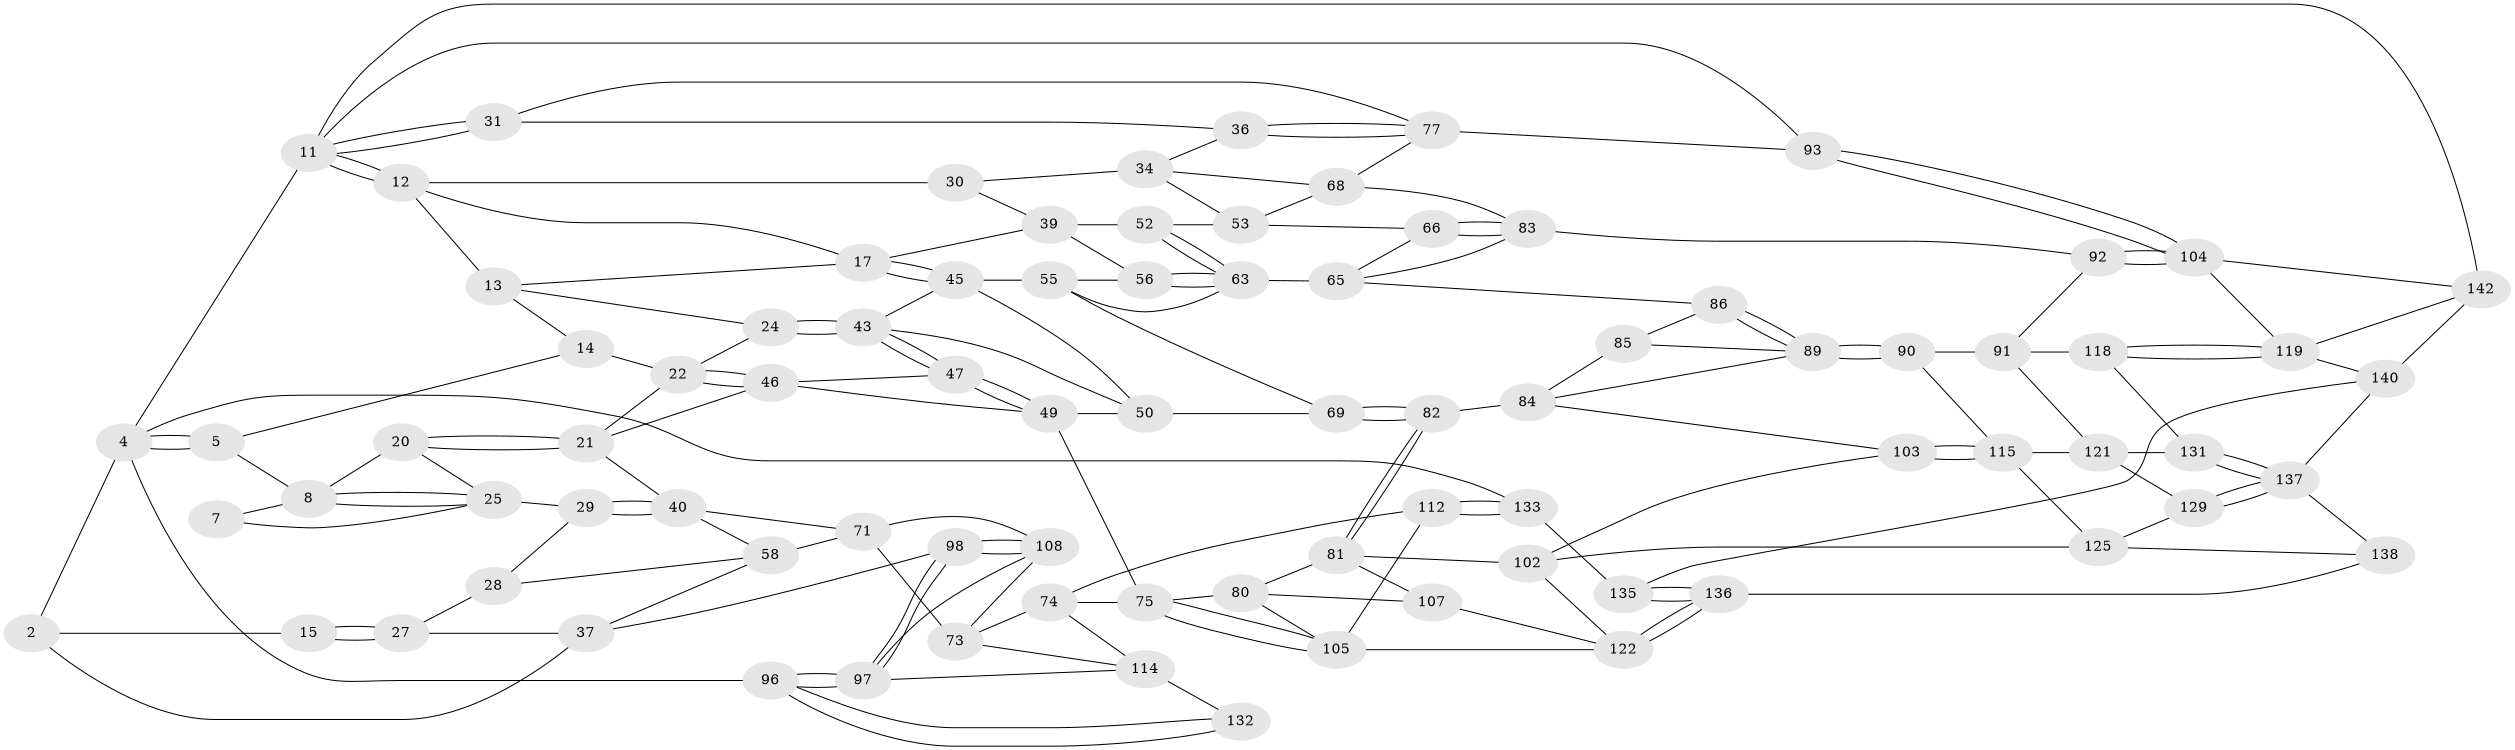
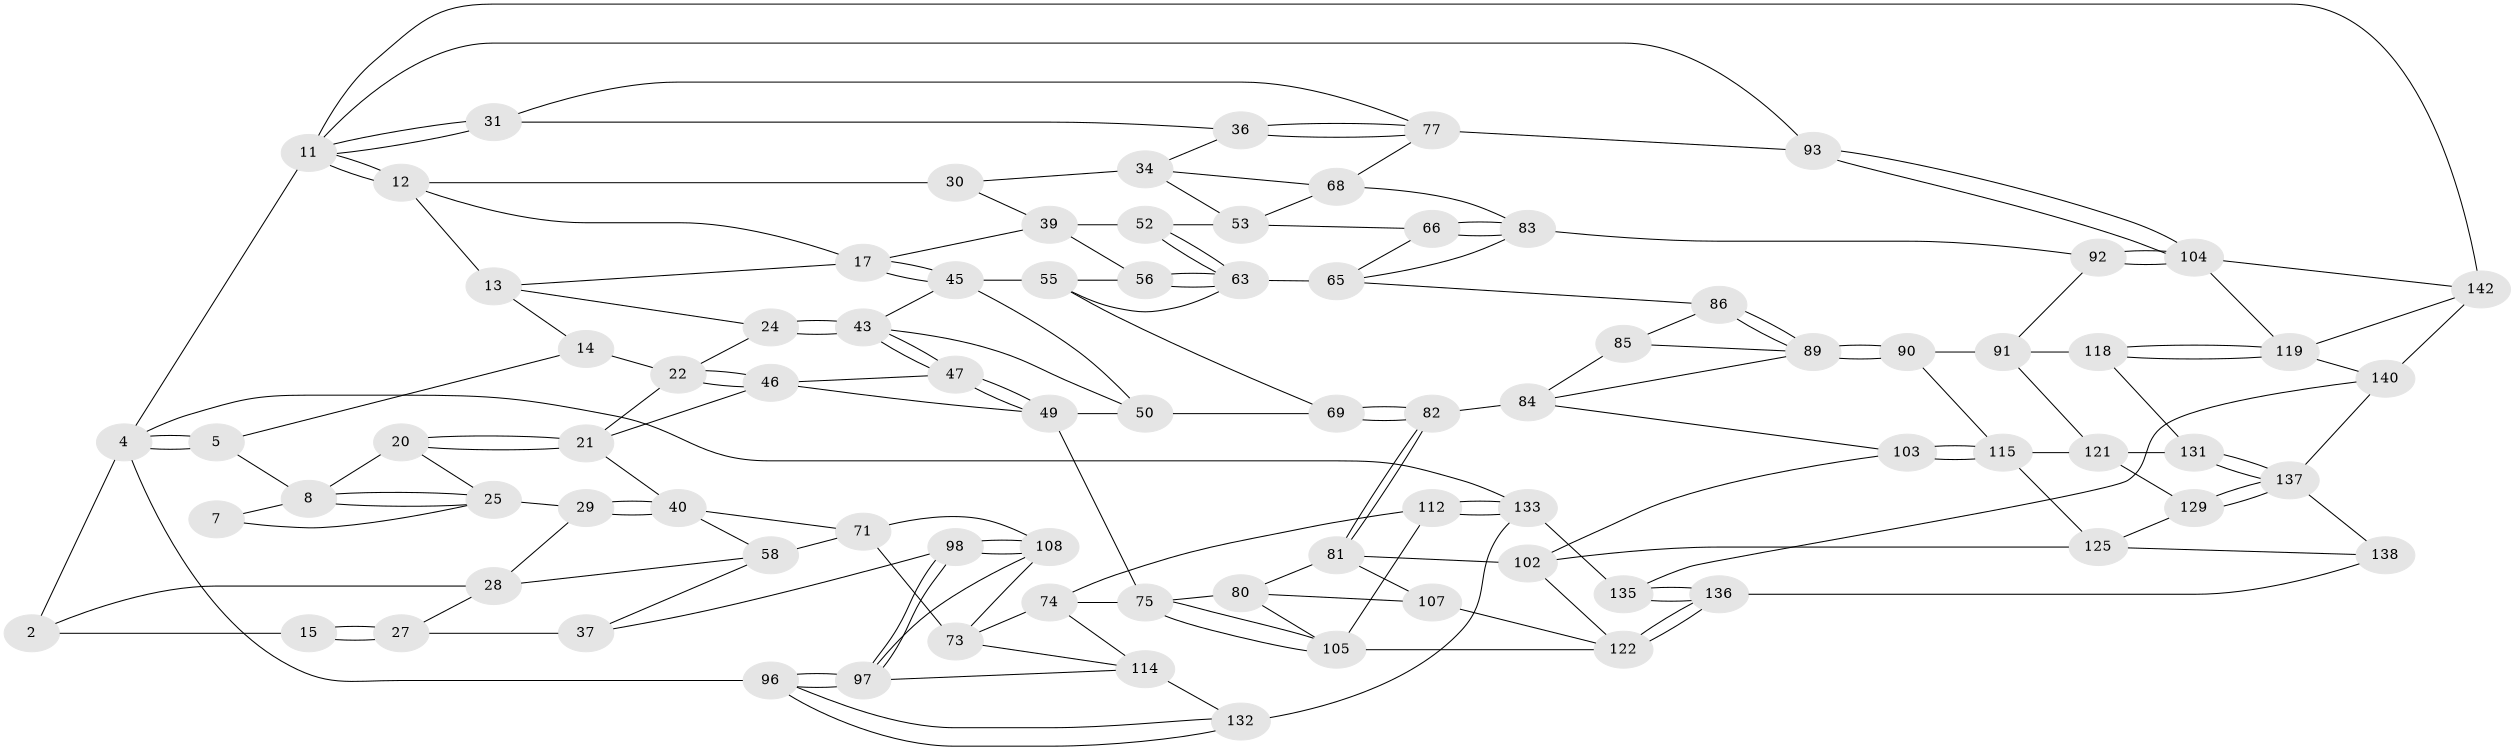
edge "133" -- "132": added
edge "2" -- "37": now "2" -- "28"
